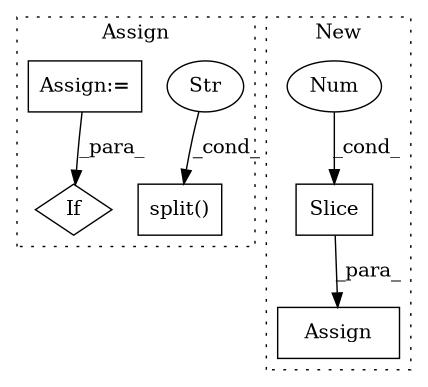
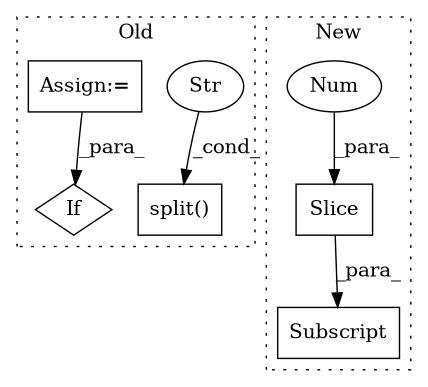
cluster "Assign": label "Assign" -> "Old"
edge "Num" -> "Slice": label "_cond_" -> "_para_"
node "Assign": label "Assign" -> "Subscript"
